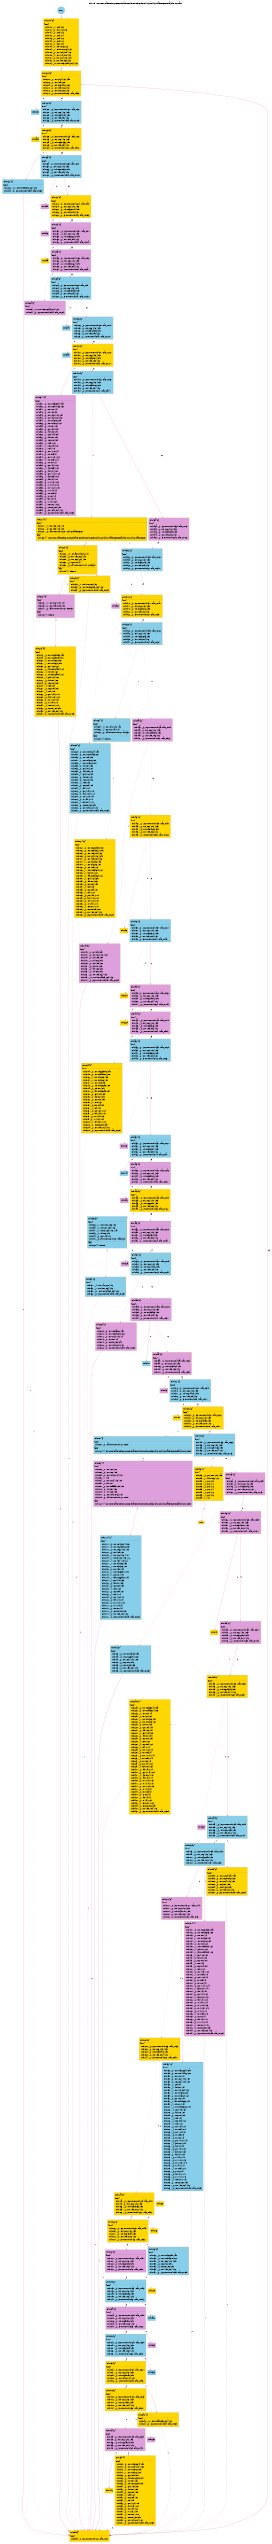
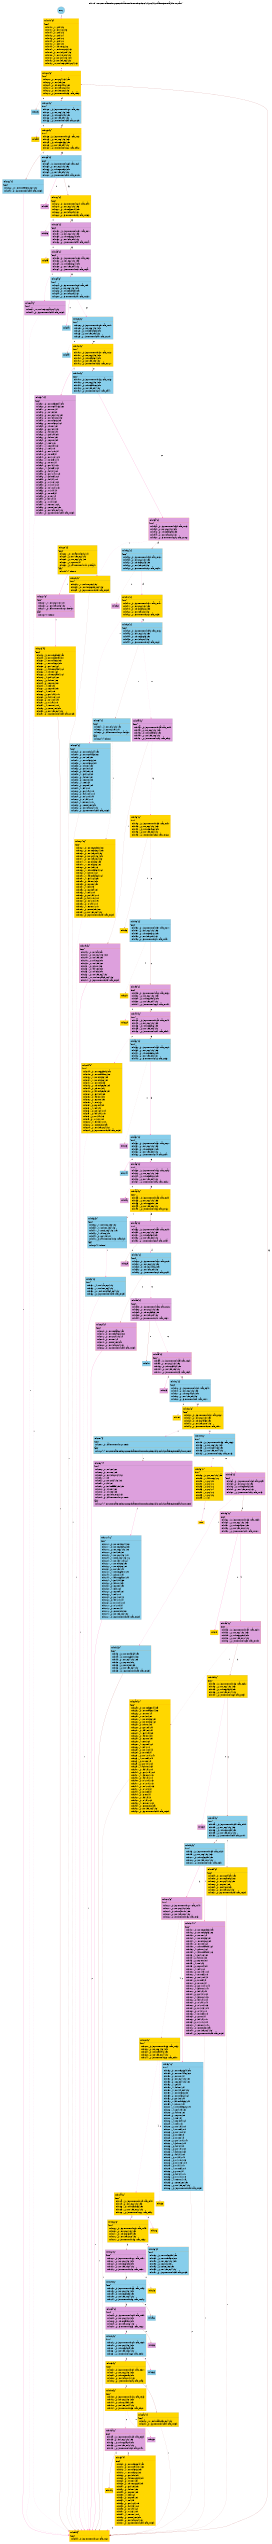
node "0x402214 [12]": removed
